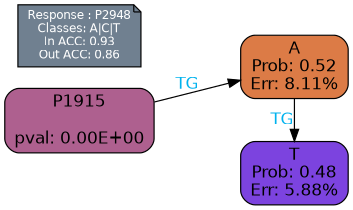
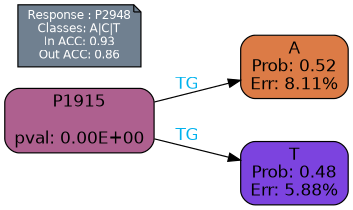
edge "A Prob: 0.52 Err: 8.11%" -> "T Prob: 0.48 Err: 5.88%": now "P1915 pval: 0.00E+00" -> "T Prob: 0.48 Err: 5.88%"
